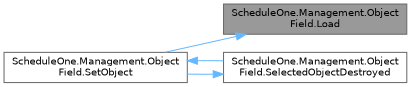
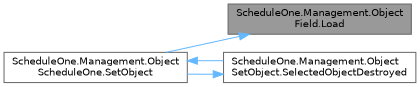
node "ScheduleOne.Management.Object Field.SetObject": label "ScheduleOne.Management.Object Field.SetObject" -> "ScheduleOne.Management.Object ScheduleOne.SetObject"
node "ScheduleOne.Management.Object Field.SelectedObjectDestroyed": label "ScheduleOne.Management.Object Field.SelectedObjectDestroyed" -> "ScheduleOne.Management.Object SetObject.SelectedObjectDestroyed"
